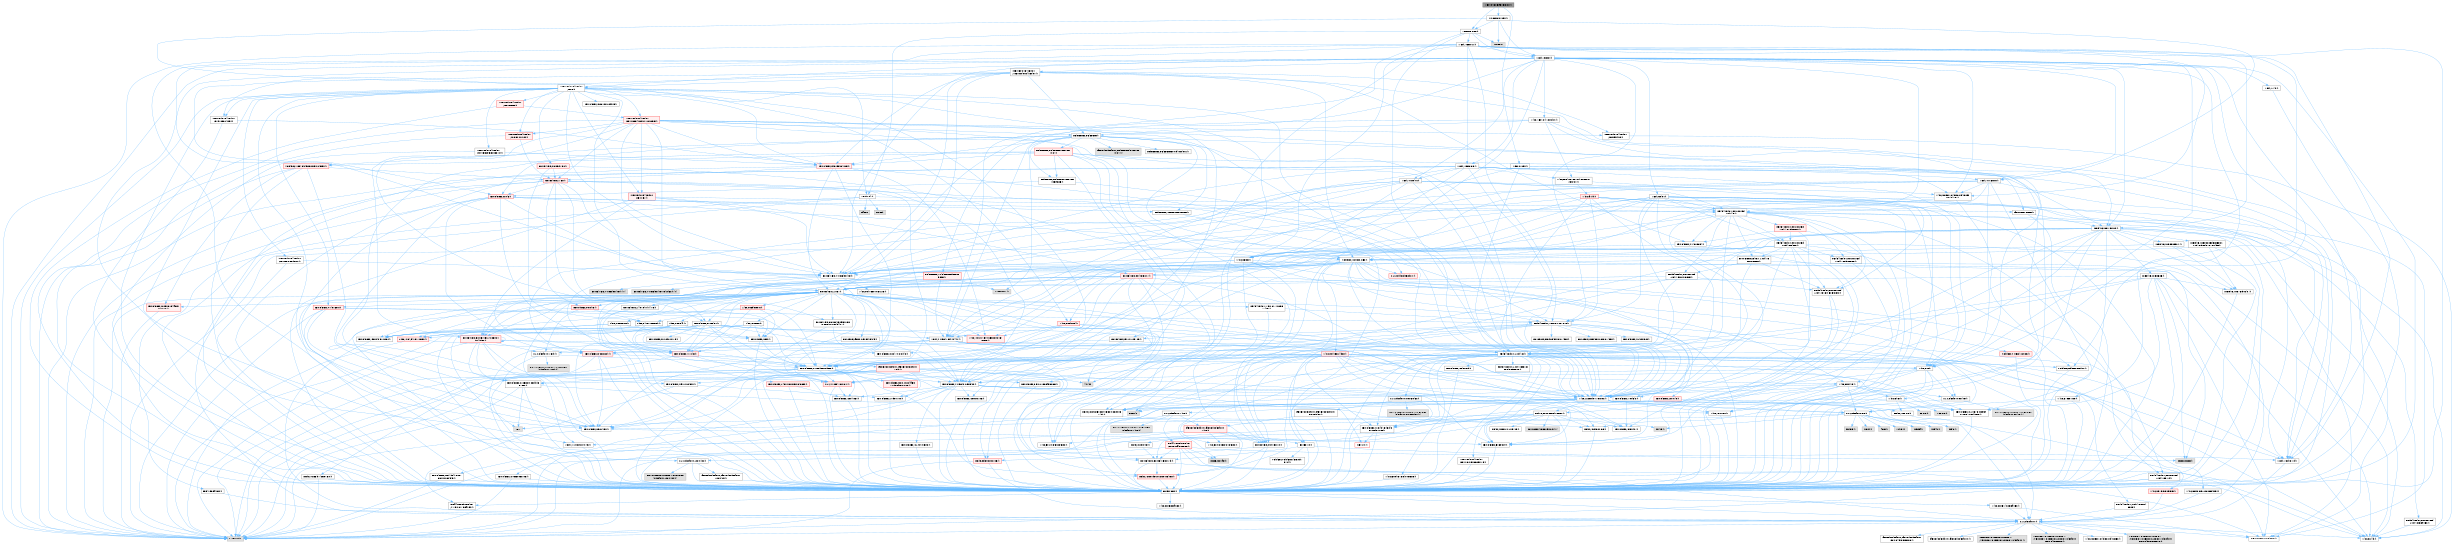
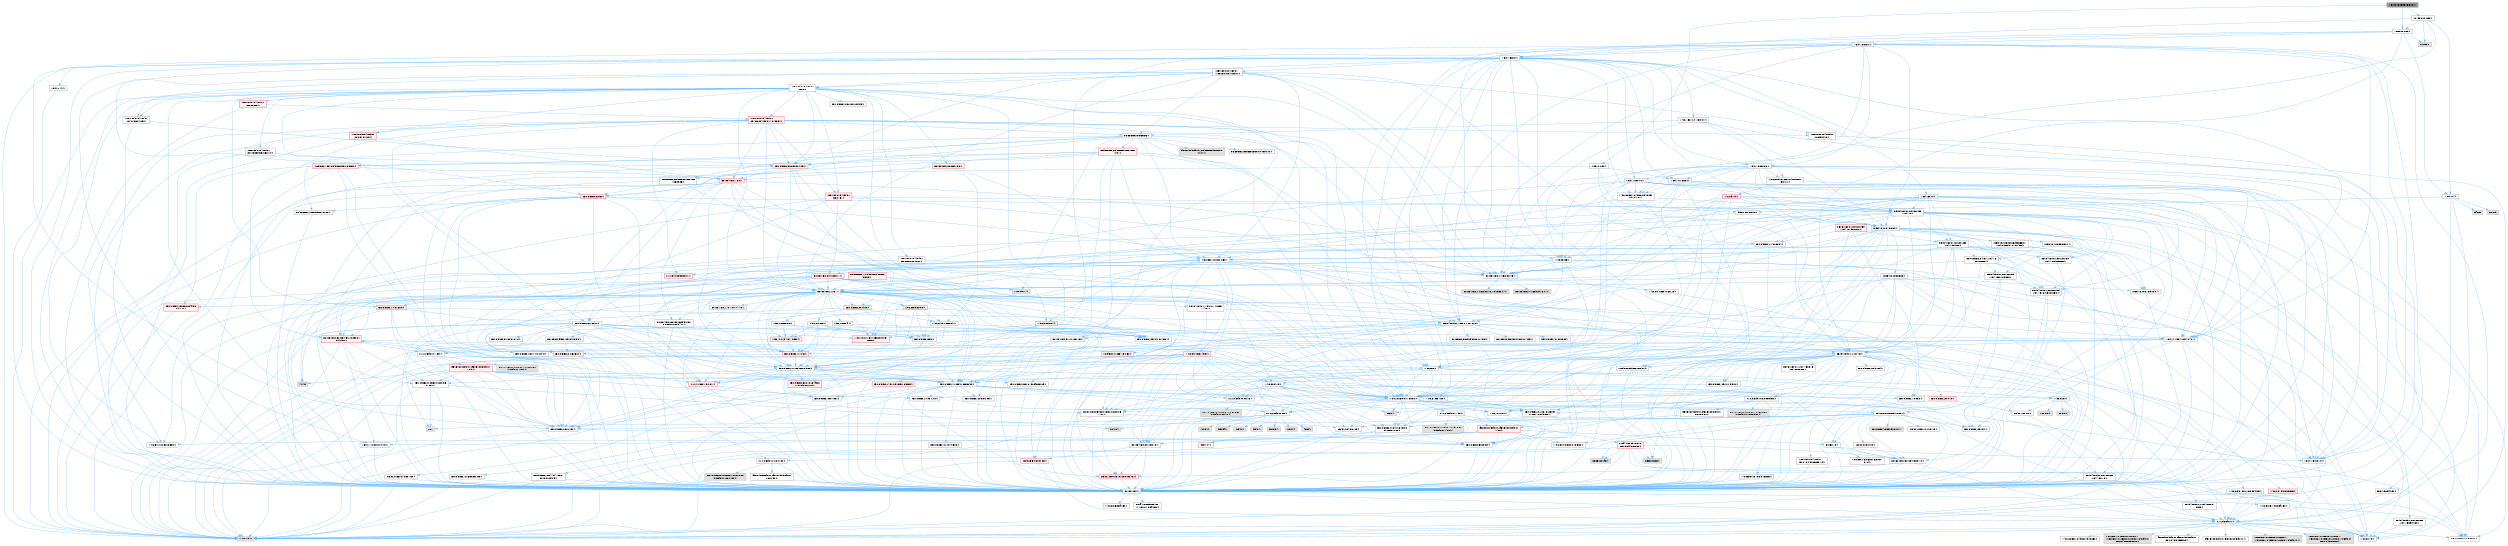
edge "Delegates/Delegate.h" -> "Templates/TypeCompatible Bytes.h": now "Delegates/DelegateInstance Interface.h" -> "Templates/TypeCompatible Bytes.h"
edge "Delegates/Delegate.h" -> "Delegates/MulticastDelegate Base.h": removed
edge "Templates/IsEnumClass.h" -> "ProfilingDebugging /UMemoryDefines.h": now "Templates/IsEnumClass.h" -> "CoreTypes.h"
